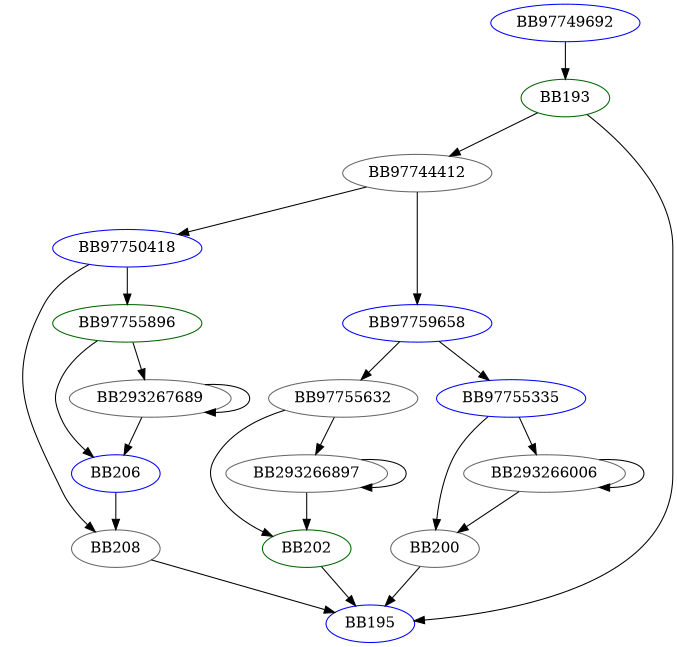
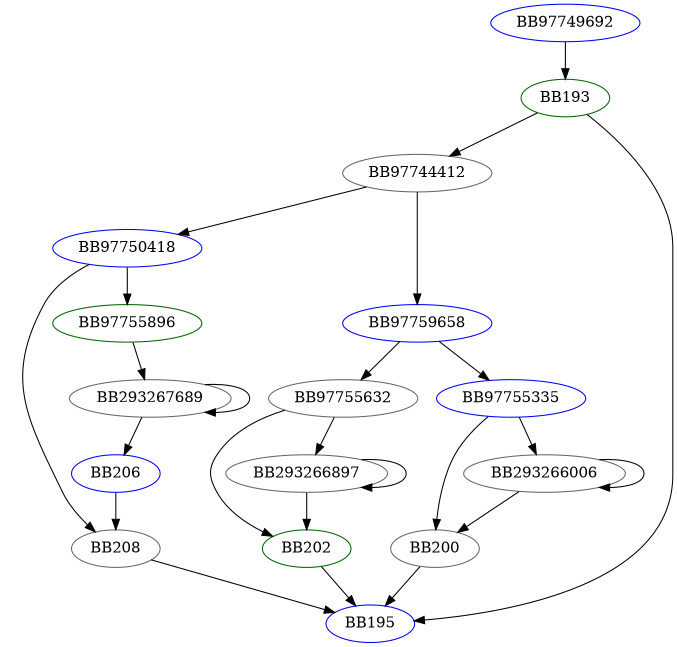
edge "BB97755896" -> "BB206": removed
